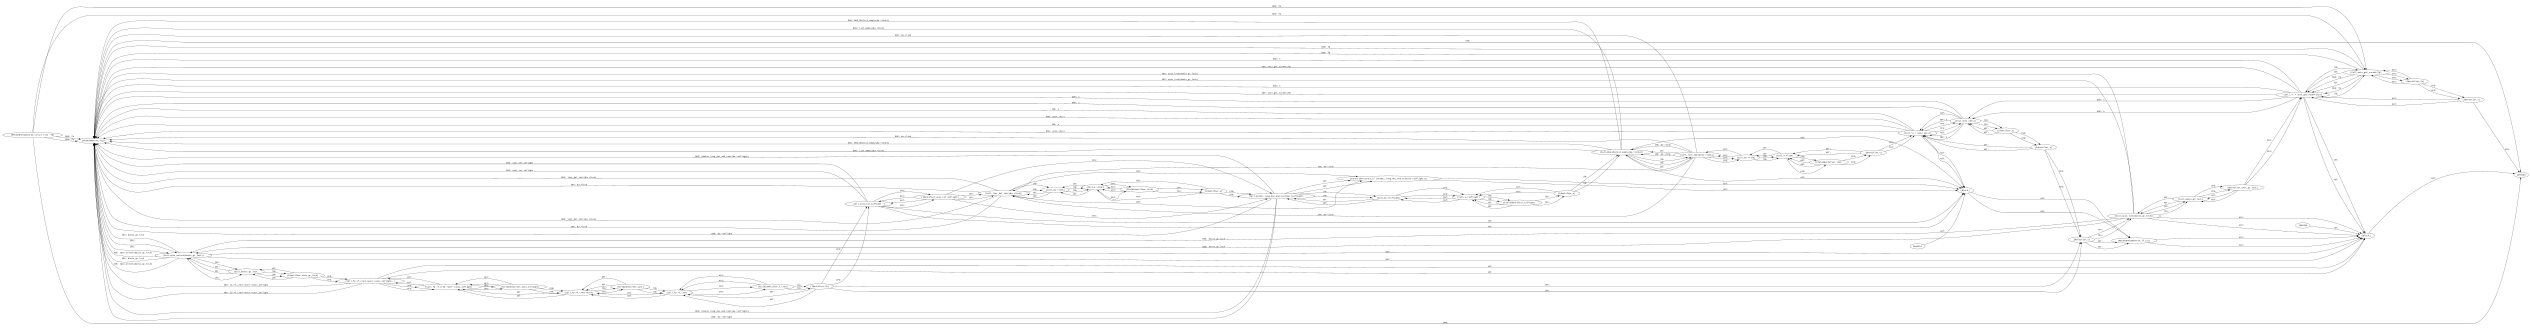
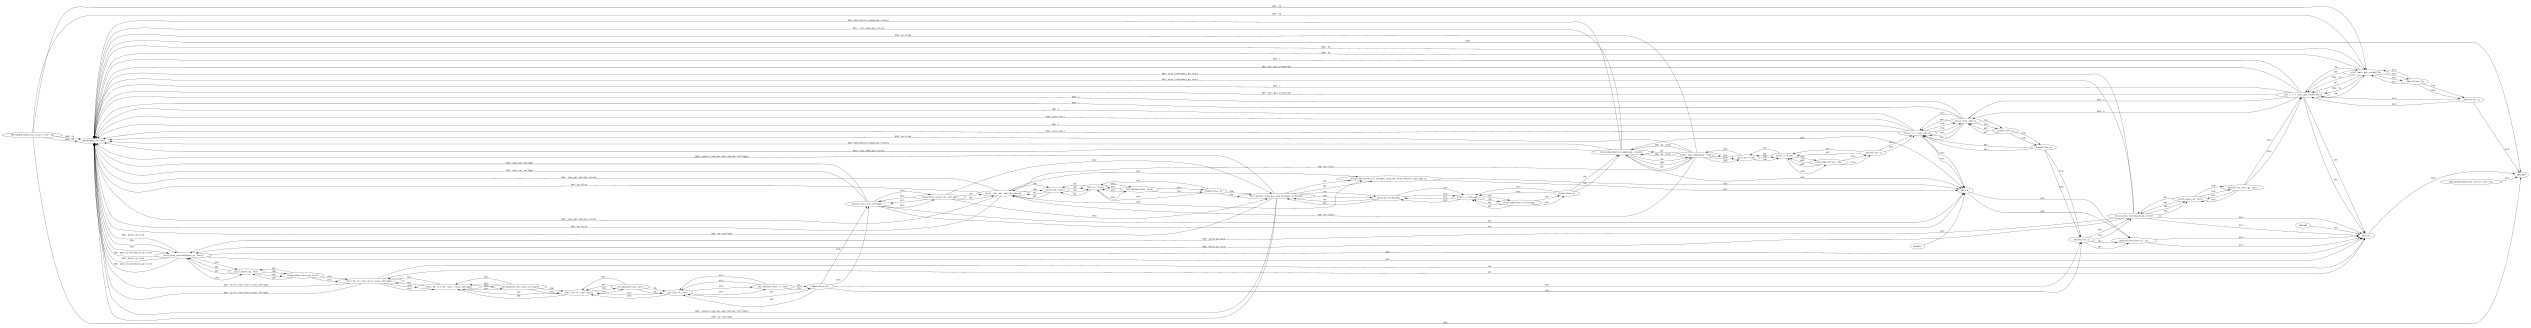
node "(MethodParameterOut,struct file *fp)": added
node "(Call,unix_tot_inflight--)": label "(Call,unix_tot_inflight--)" -> "(Block,unix_tot_inflight--)"
node "(MethodParameterIn,if (s))": label "(MethodParameterIn,if (s))" -> "(ControlStructure,if (s))"
